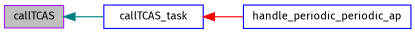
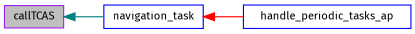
node "callTCAS_task": label "callTCAS_task" -> "navigation_task"
node "handle_periodic_periodic_ap": label "handle_periodic_periodic_ap" -> "handle_periodic_tasks_ap"
